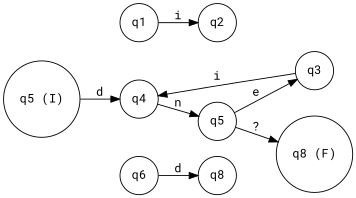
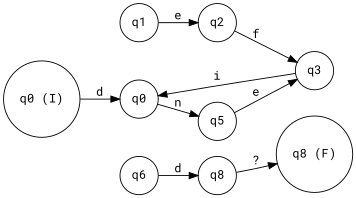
edge "q1" -> "q2": label "i" -> "e"
edge "q2" -> "q3": added, label "f"
node "q5 (I)": label "q5 (I)" -> "q0 (I)"
node "q4": label "q4" -> "q0"
edge "q5" -> "q8 (F)": now "q8" -> "q8 (F)"
